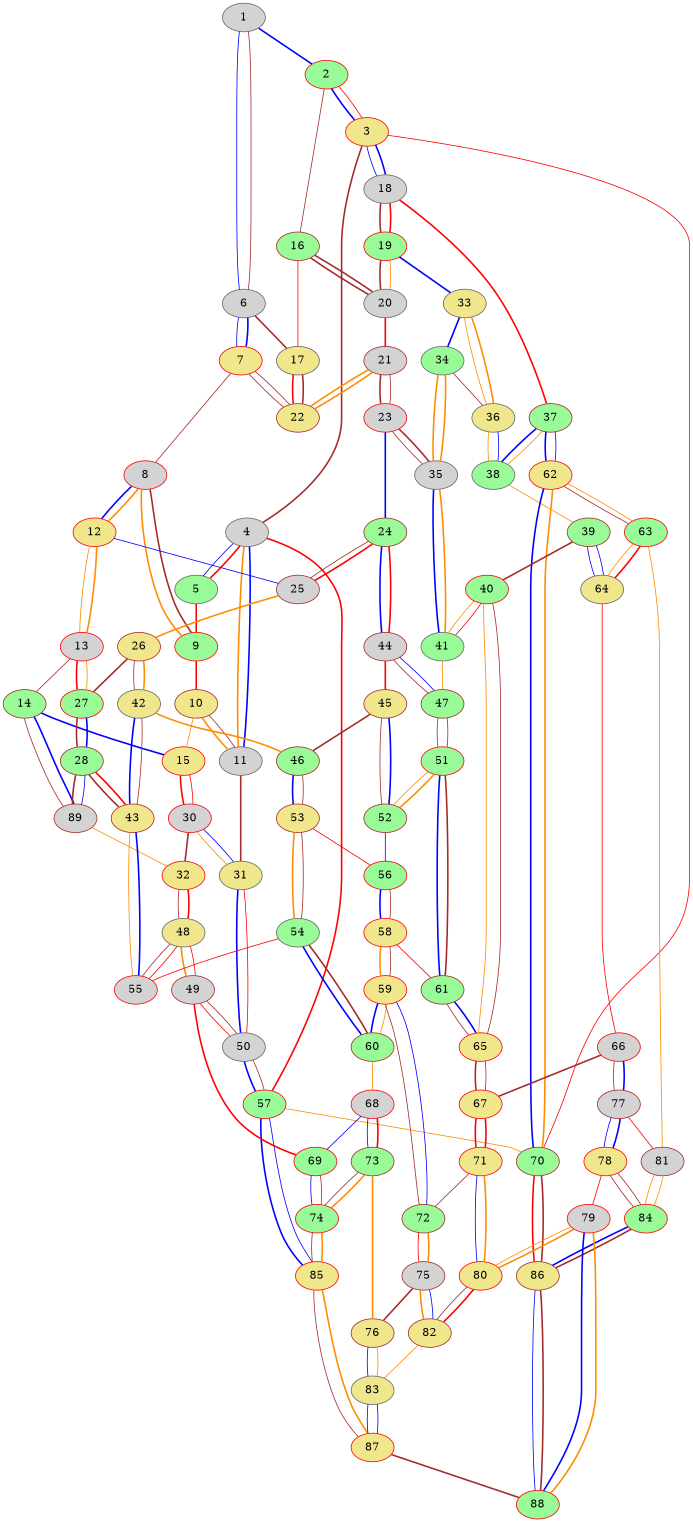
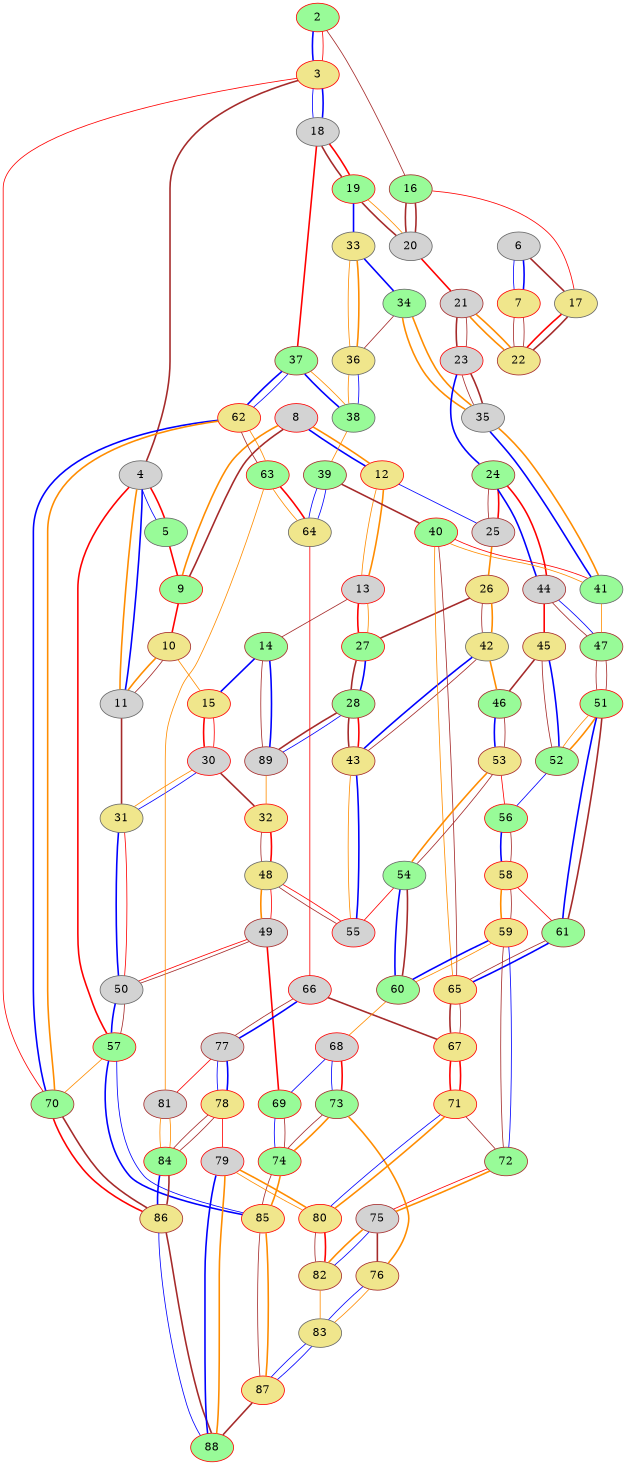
node "1": removed
edge "7" -- "8": removed
